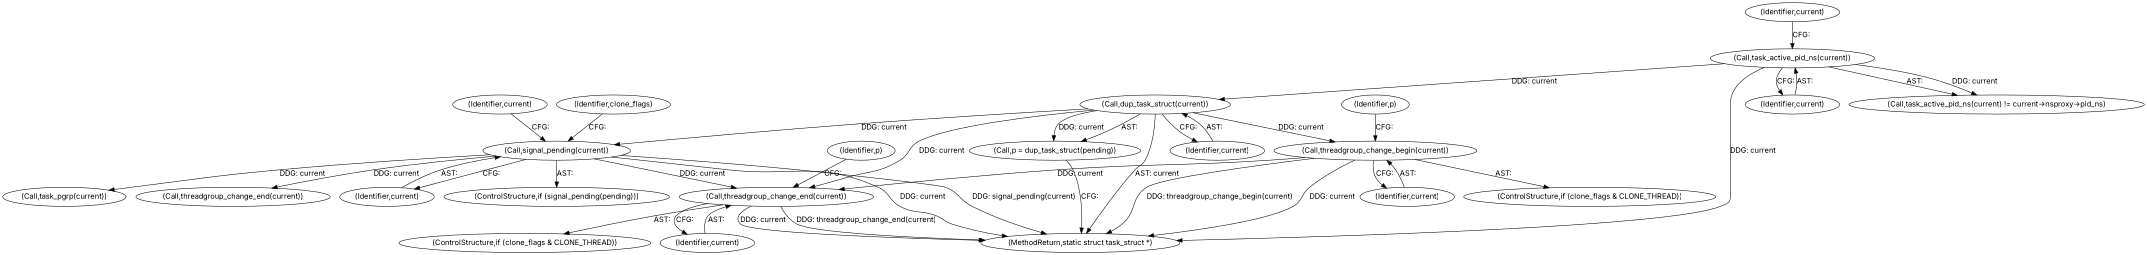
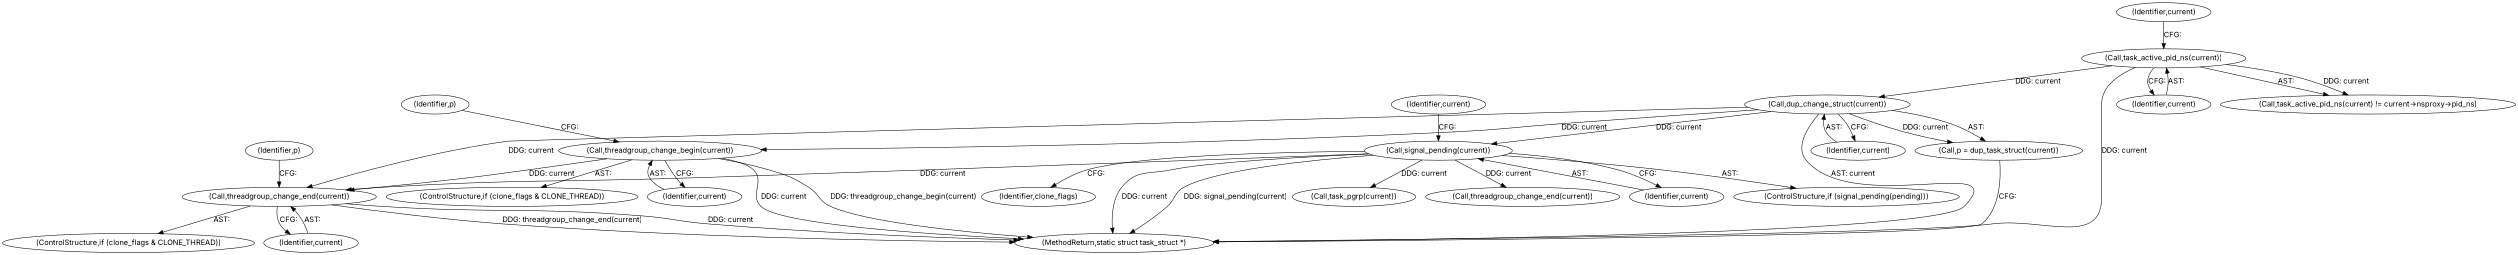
node "(Call,dup_task_struct(current))": label "(Call,dup_task_struct(current))" -> "(Call,dup_change_struct(current))"
edge "(Identifier,clone_flags)" -> "(Call,signal_pending(current))": reversed
node "(Call,p = dup_task_struct(pending))": label "(Call,p = dup_task_struct(pending))" -> "(Call,p = dup_task_struct(current))"
